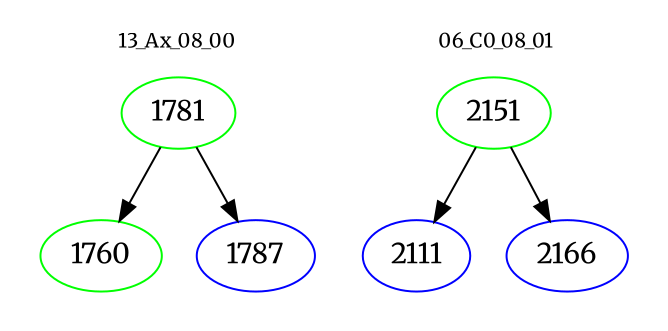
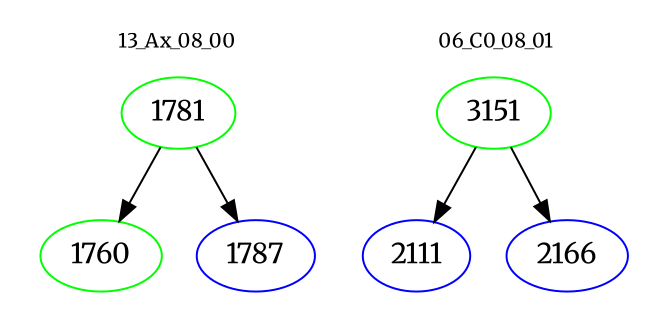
node "2151": label "2151" -> "3151"
